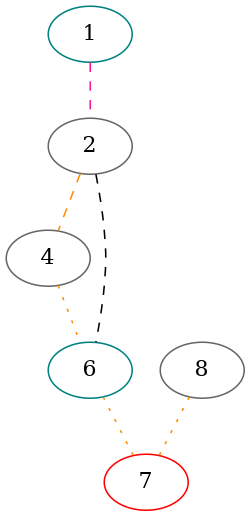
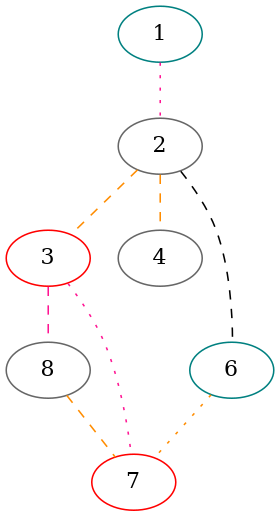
edge "1" -- "2": style dashed -> dotted
node "3": added
edge "4" -- "6": removed
edge "8" -- "7": style dotted -> dashed
